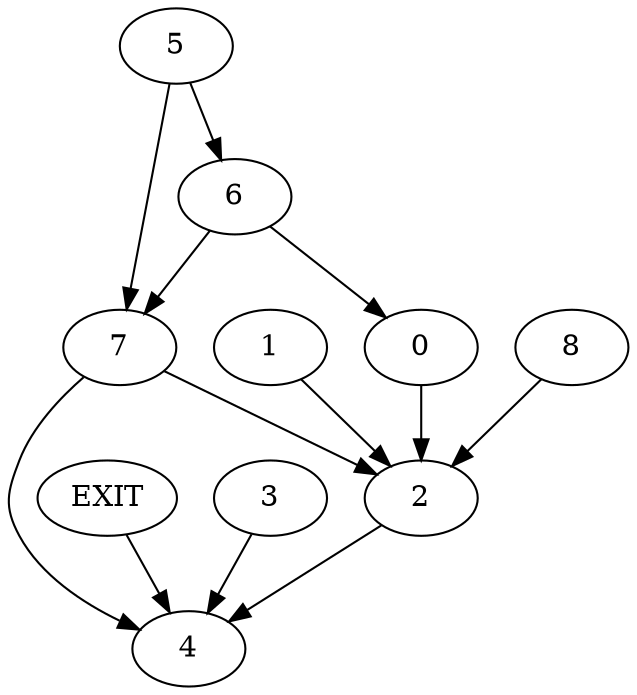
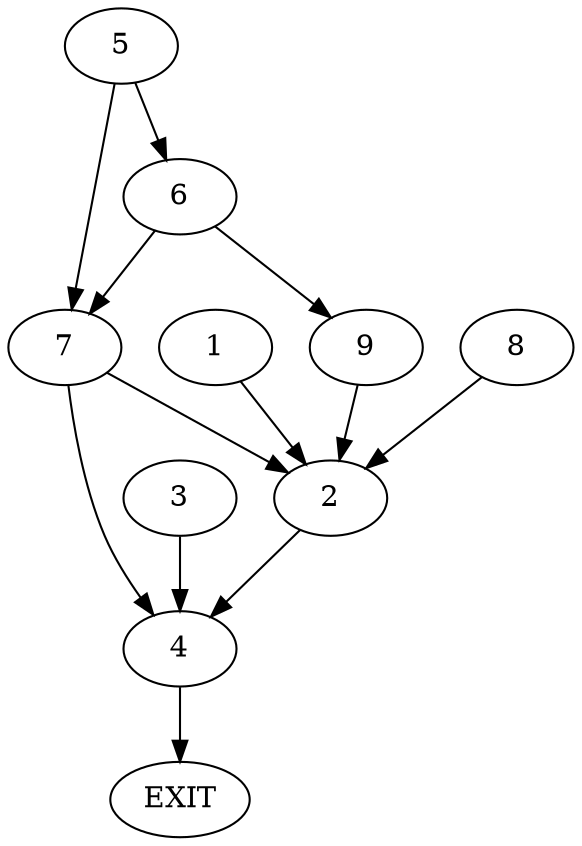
node "0": label "0" -> "9"
edge "EXIT" -> "4": reversed
